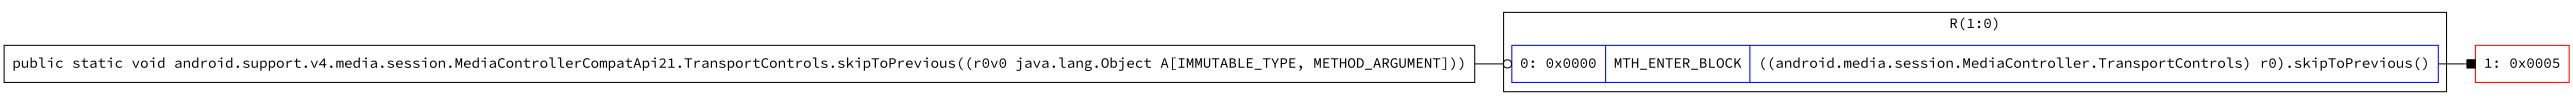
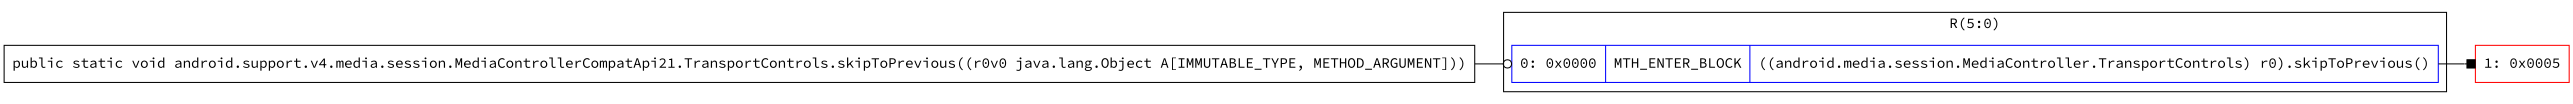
cluster "R(1:0)": label "R(1:0)" -> "R(5:0)"
